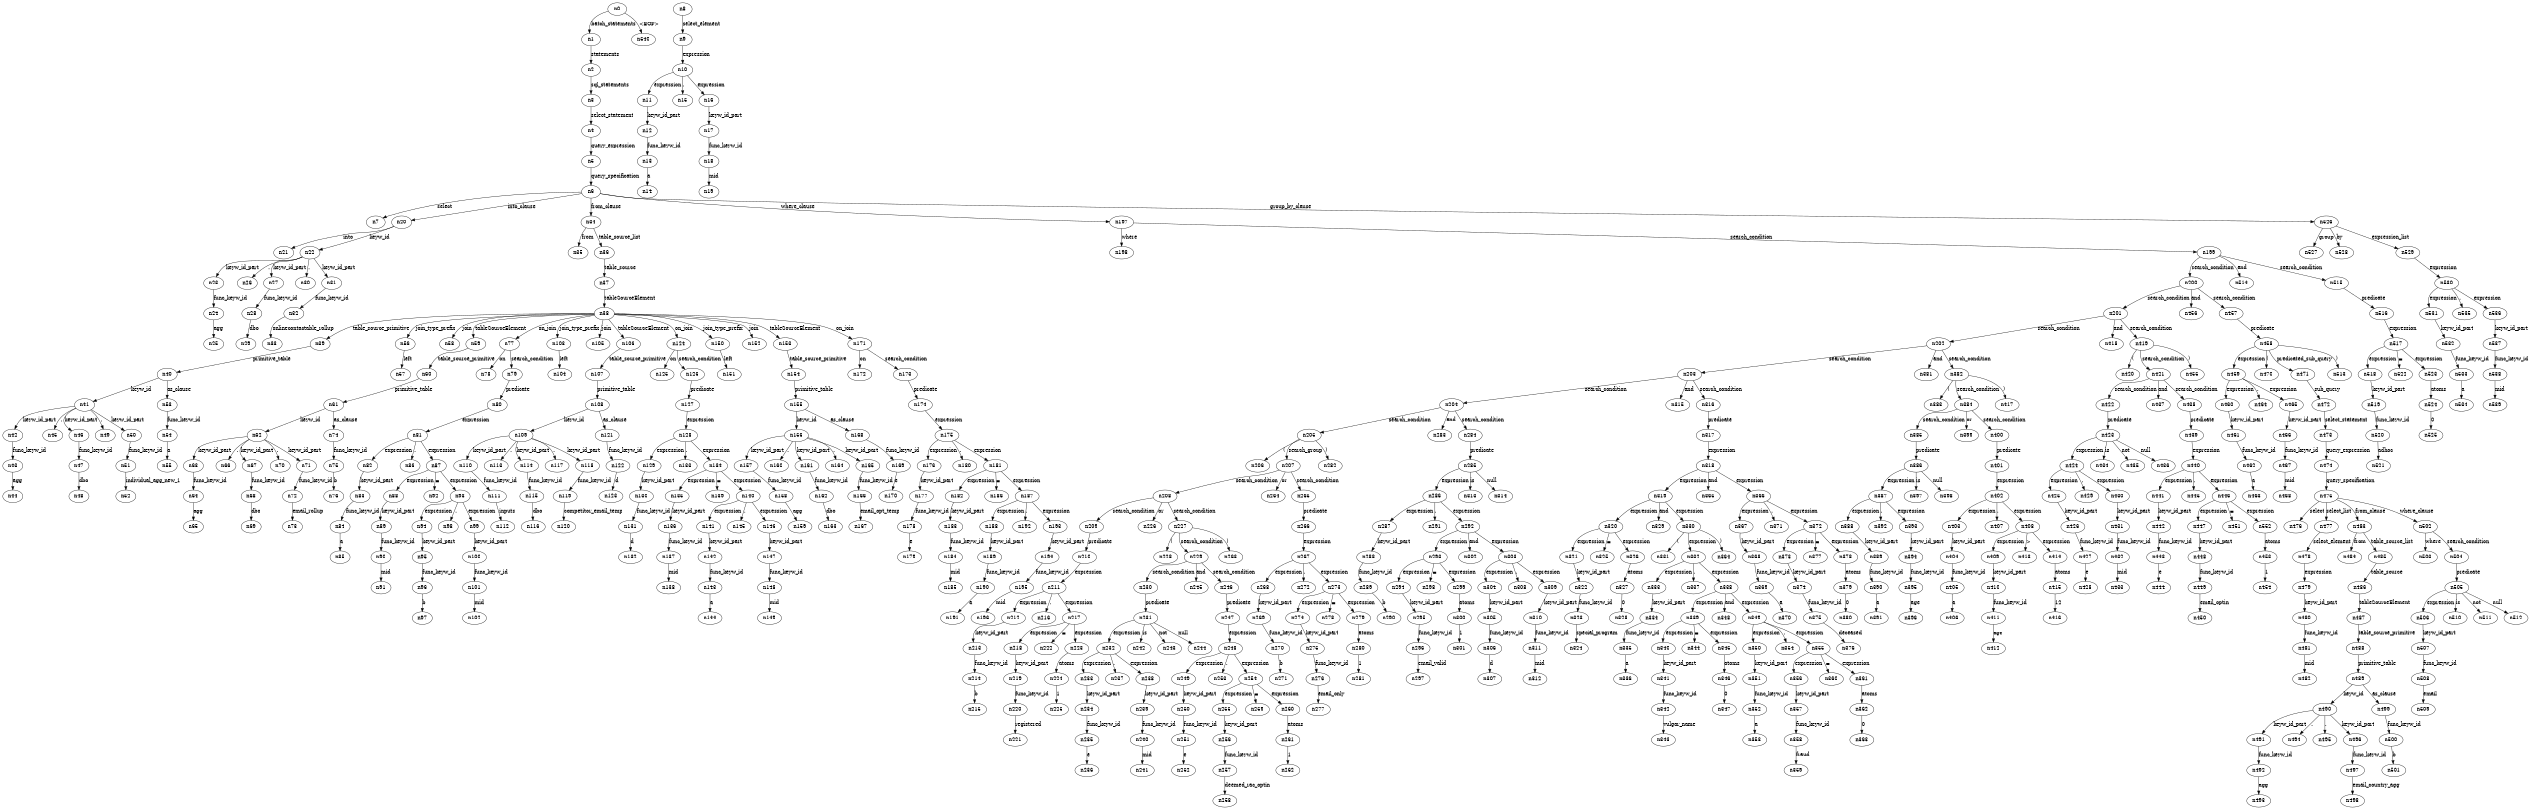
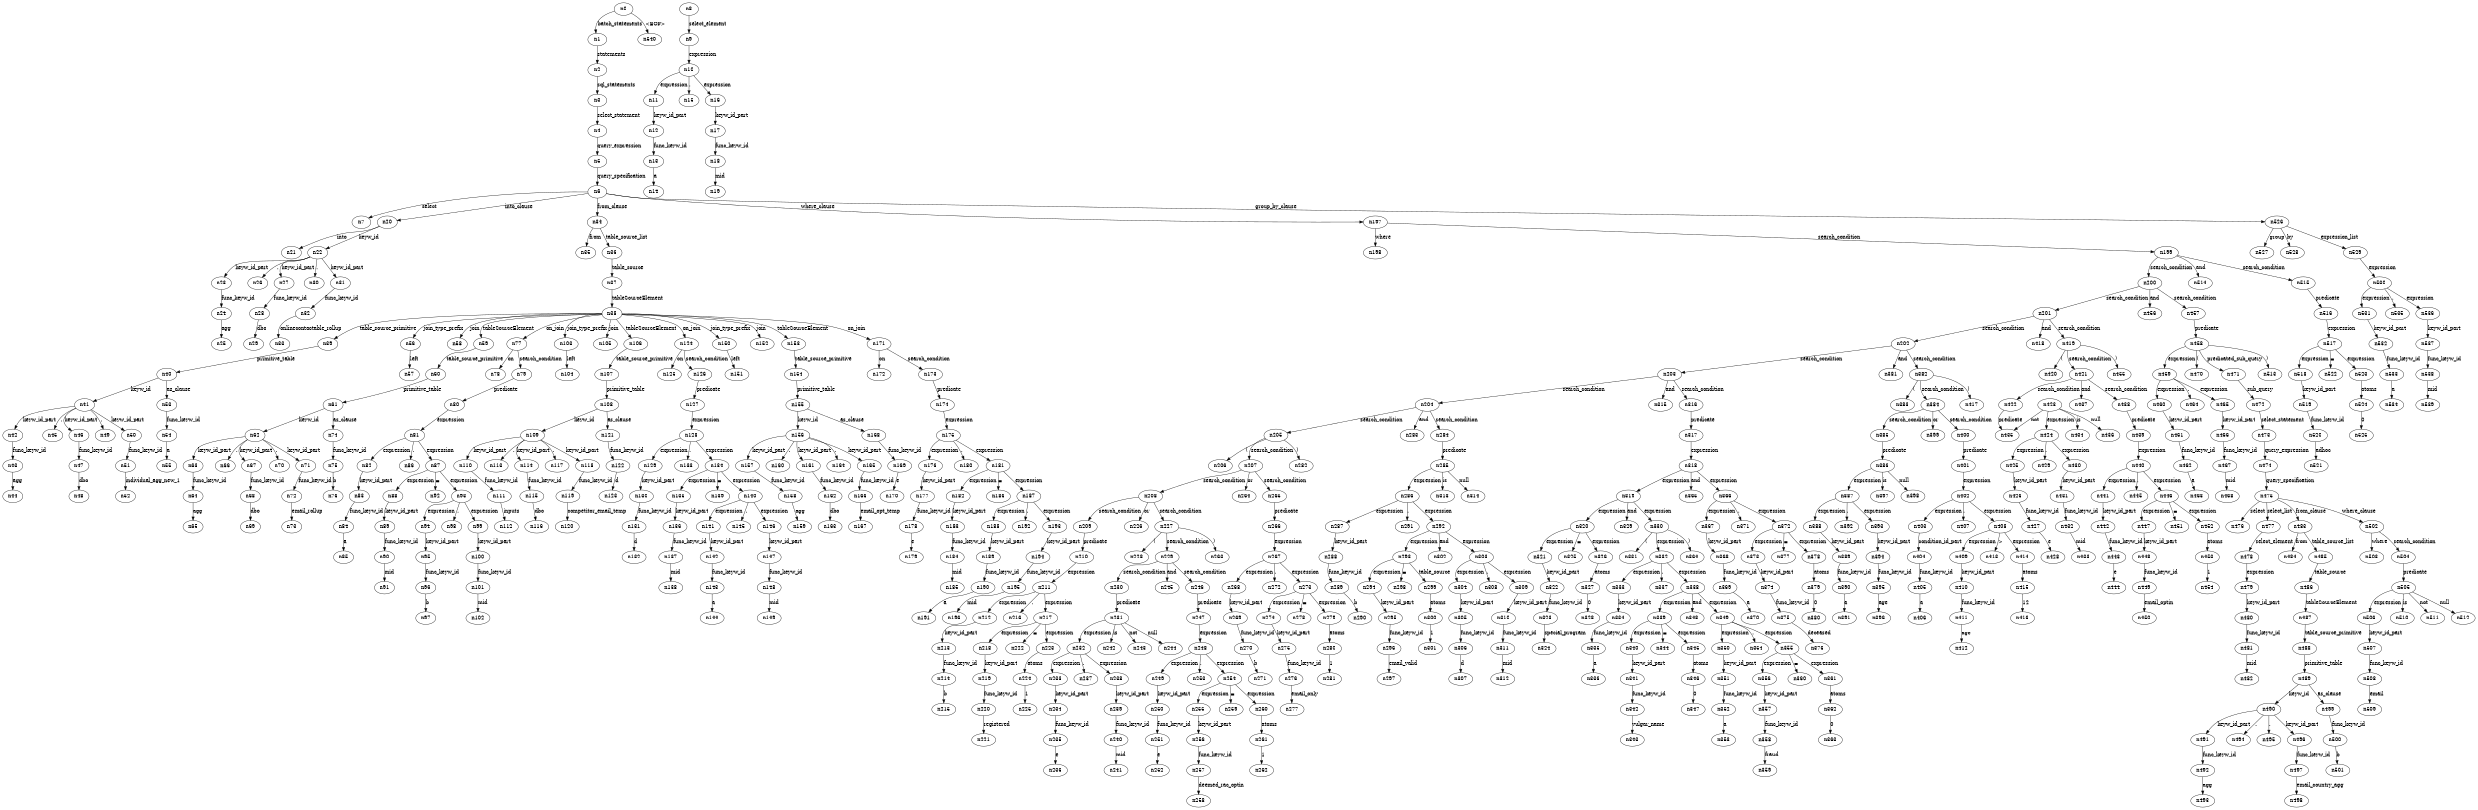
edge "n422" -> "n423": now "n422" -> "n435"
edge "n205" -> "n207": label "search_group" -> "search_condition"
node "n552": label "n552" -> "n452"
edge "n403" -> "n404": label "keyw_id_part" -> "condition_id_part"
edge "n293" -> "n299": label "expression" -> "table_source"
